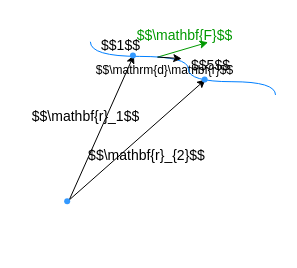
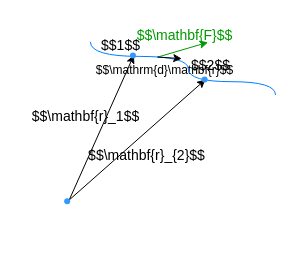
node "$$5$$": label "$$5$$" -> "$$2$$"
